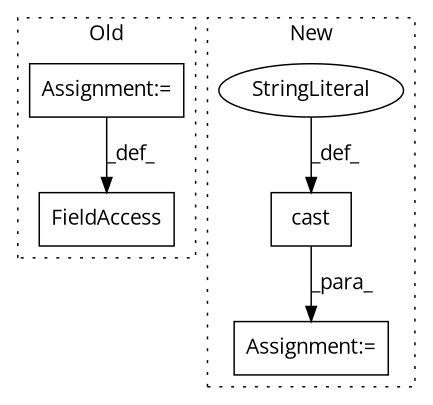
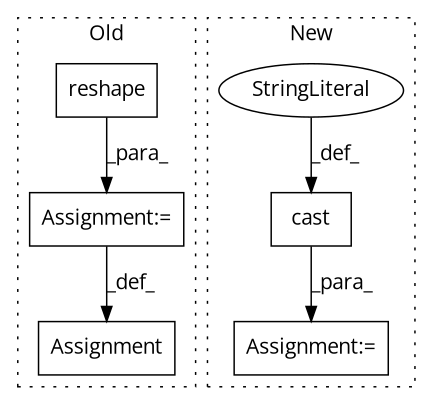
node "reshape": added
node "FieldAccess": label "FieldAccess" -> "Assignment"
